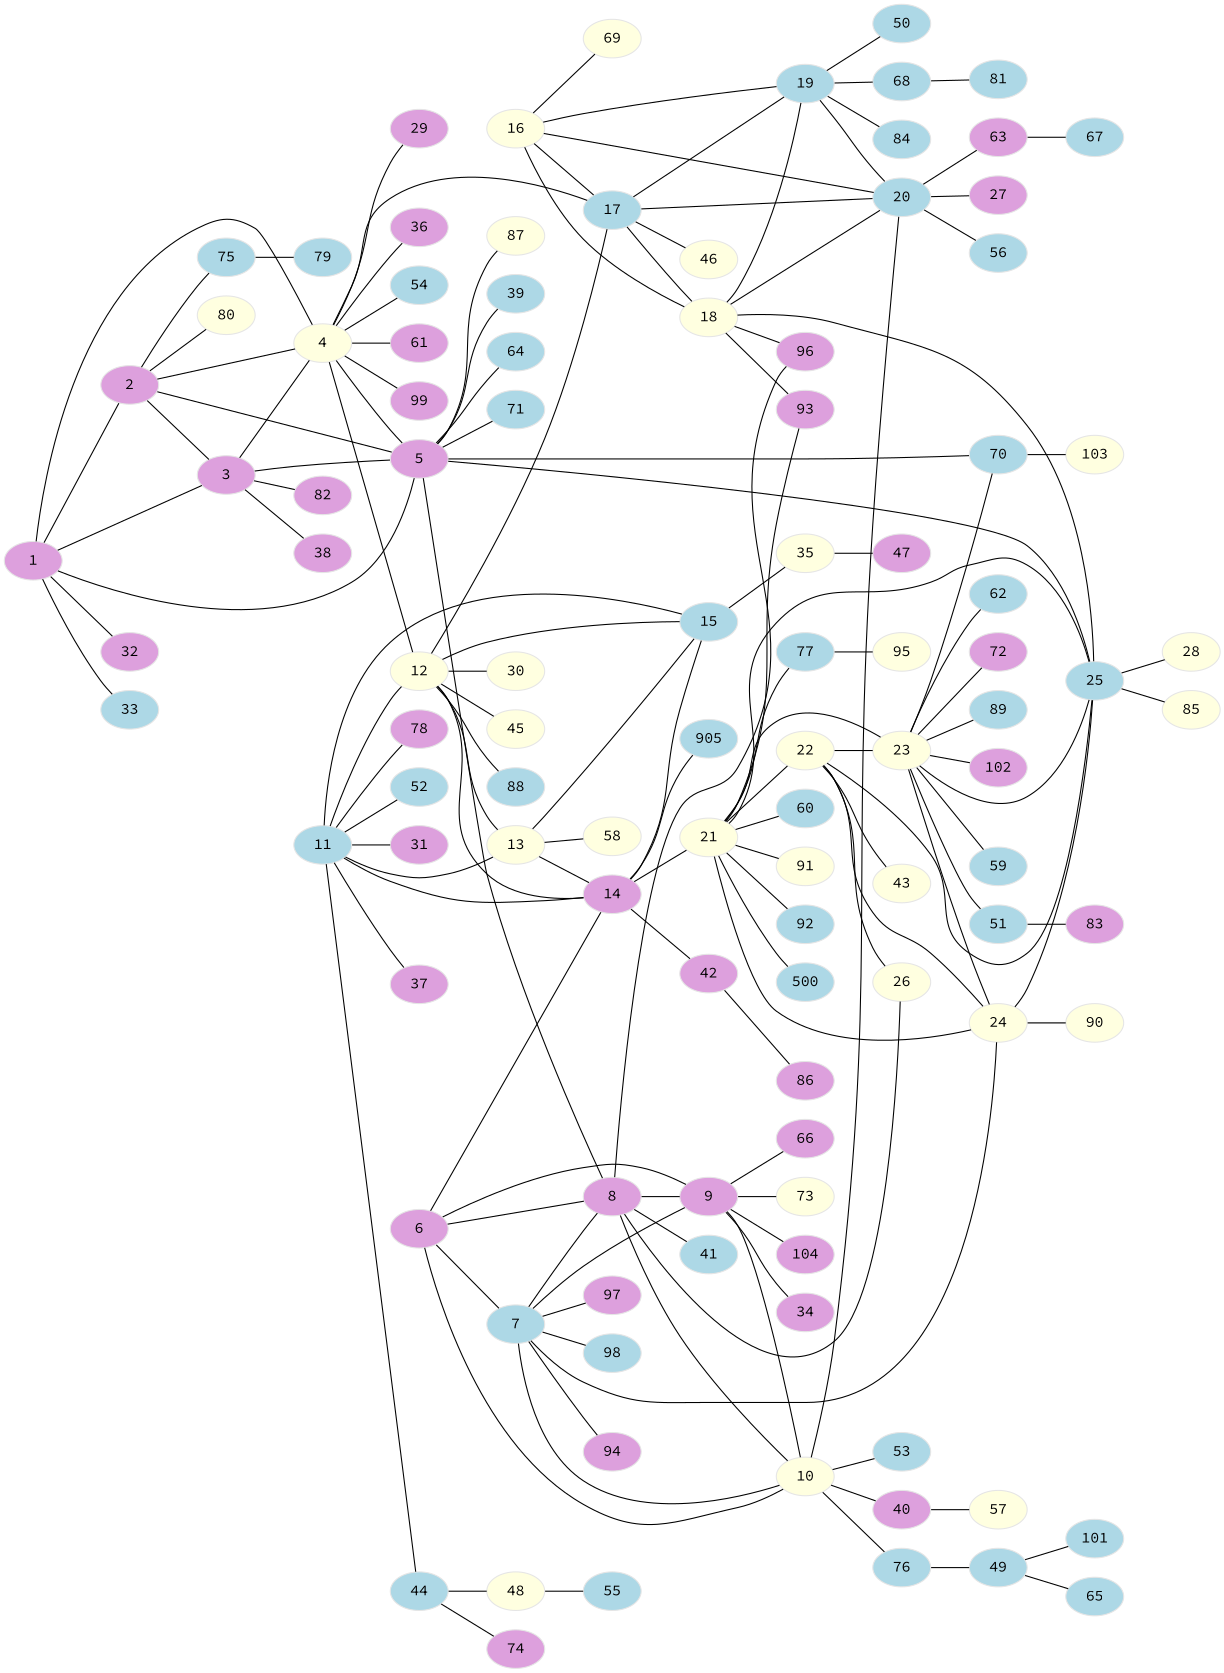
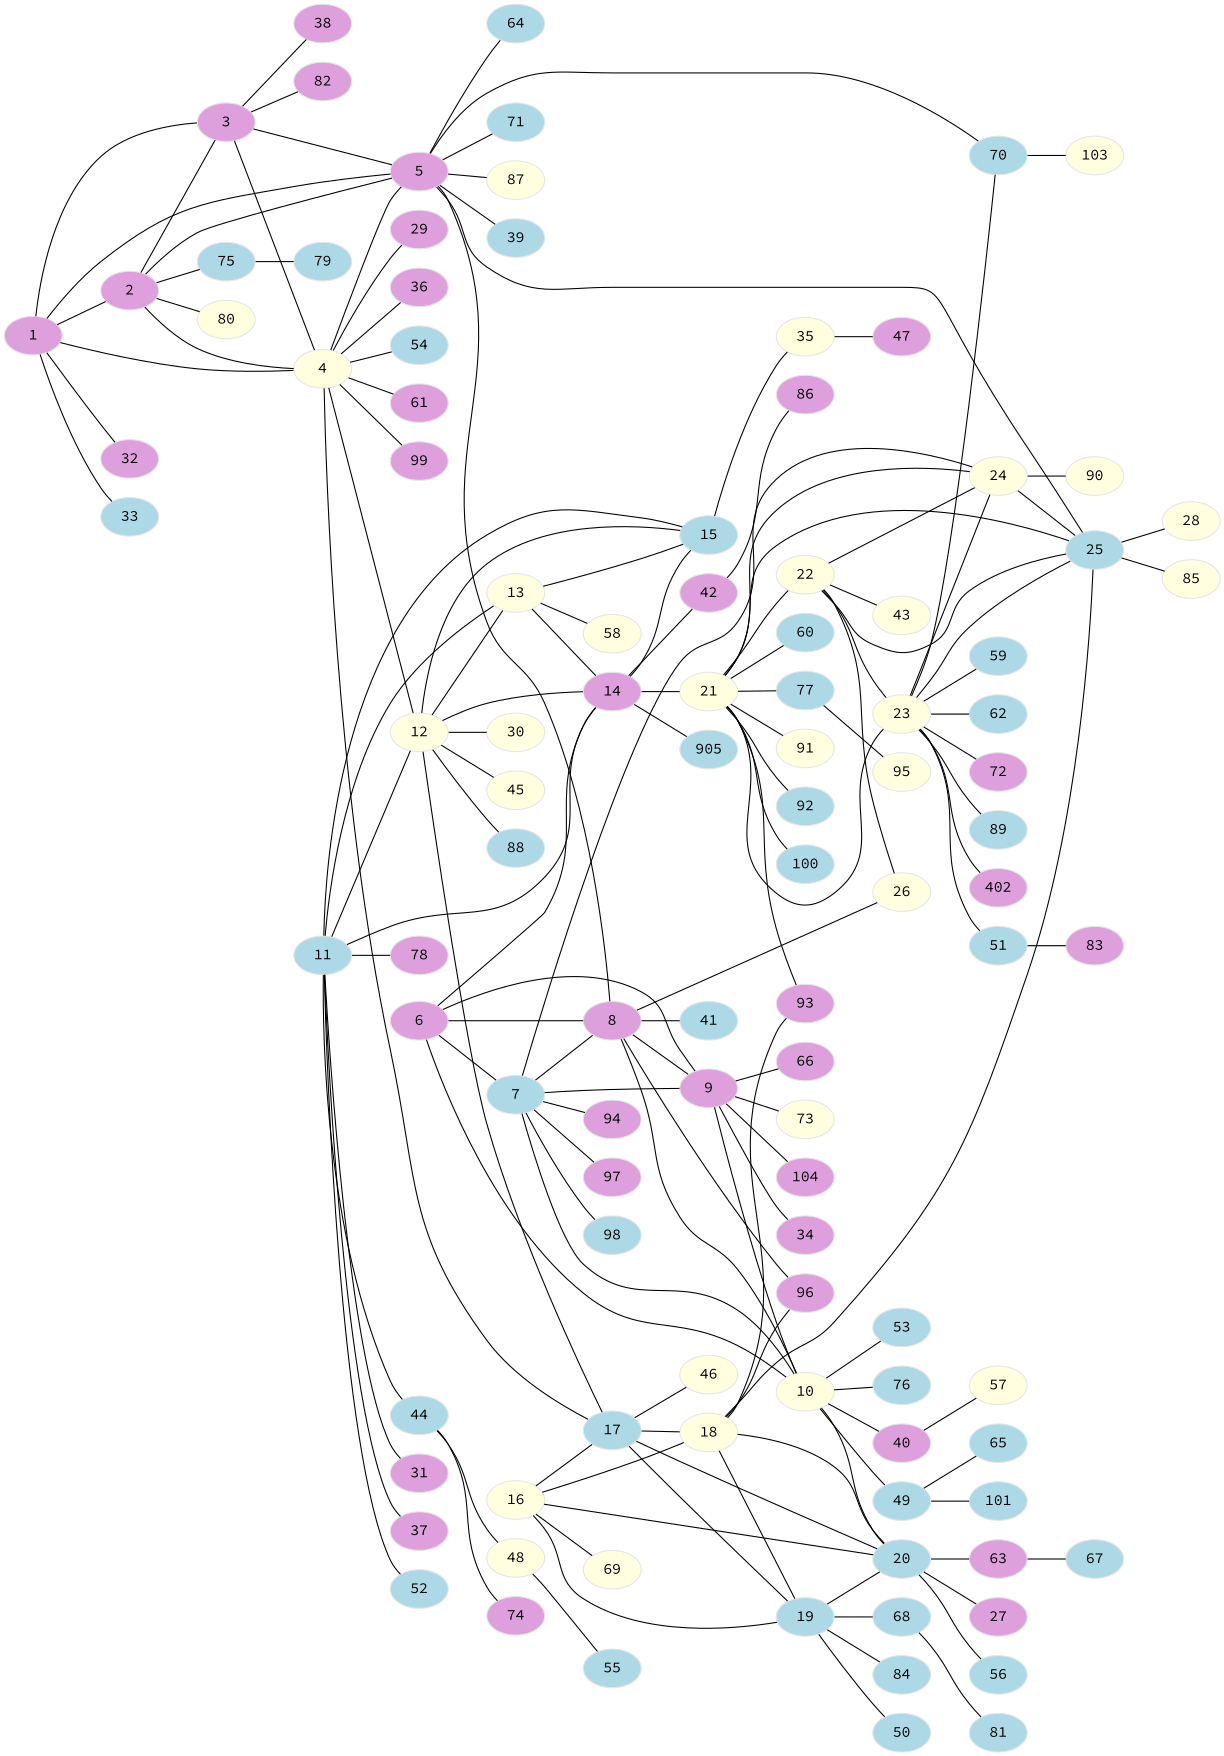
node "102": label "102" -> "402"
node "500": label "500" -> "100"
edge "76" -- "49": now "10" -- "49"
